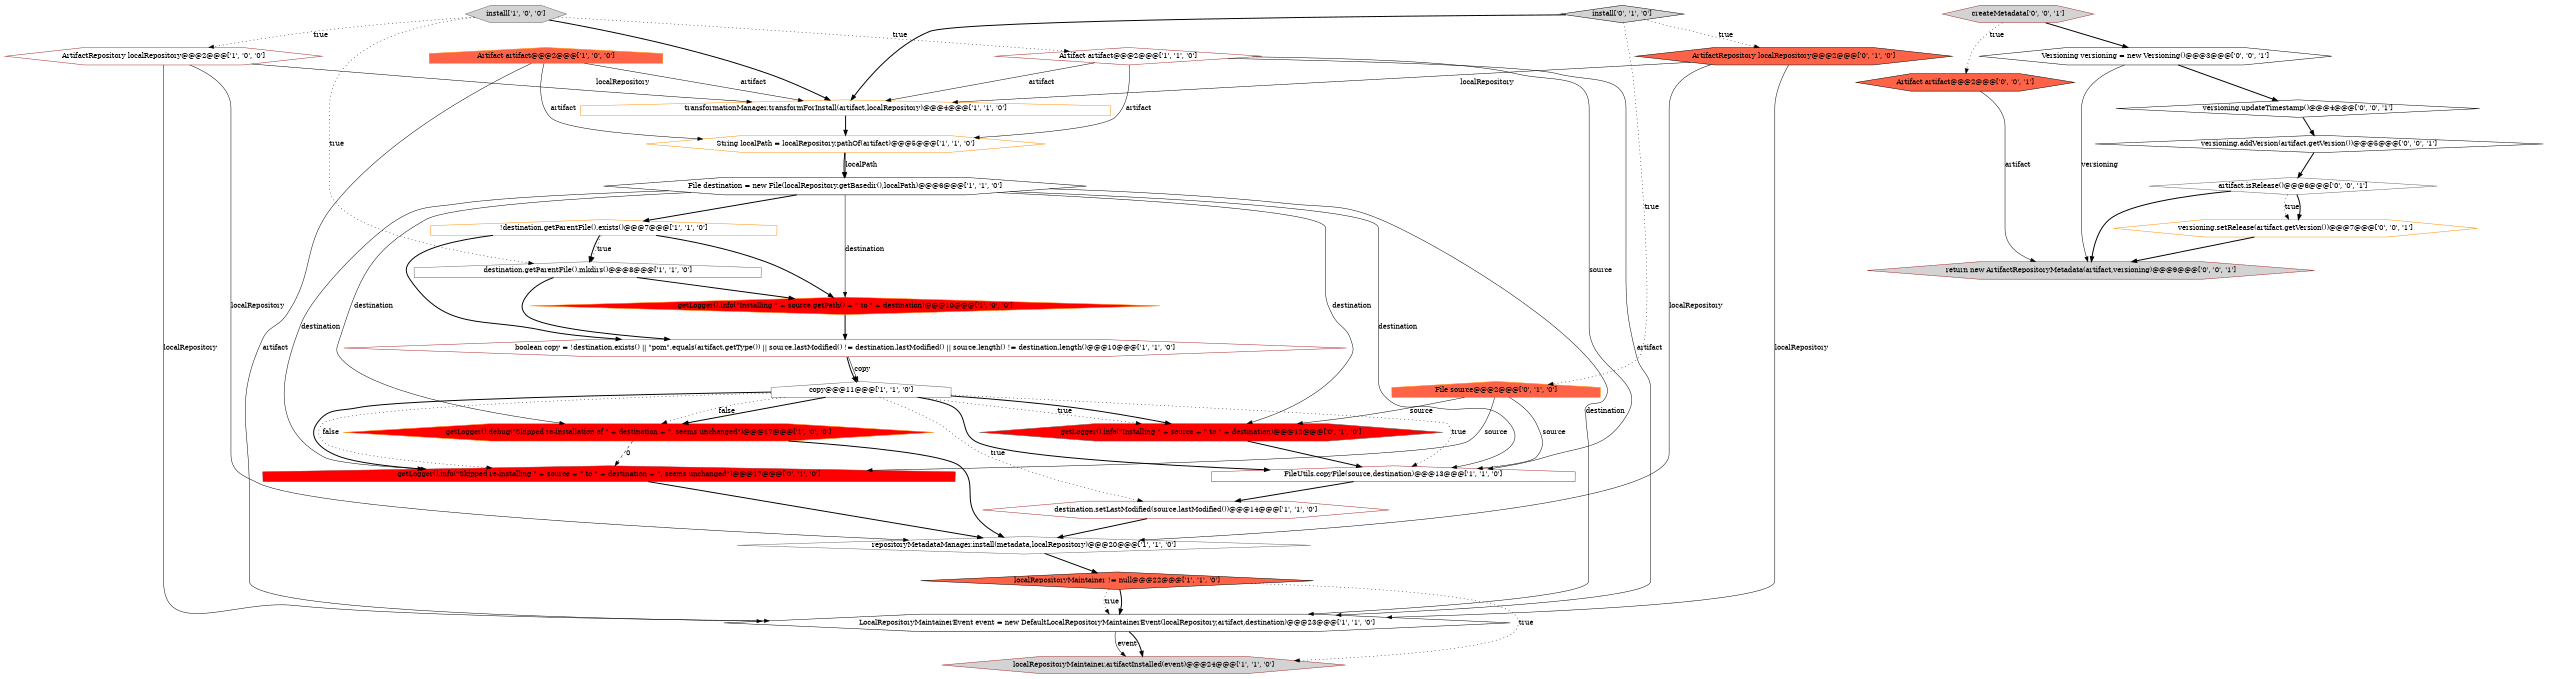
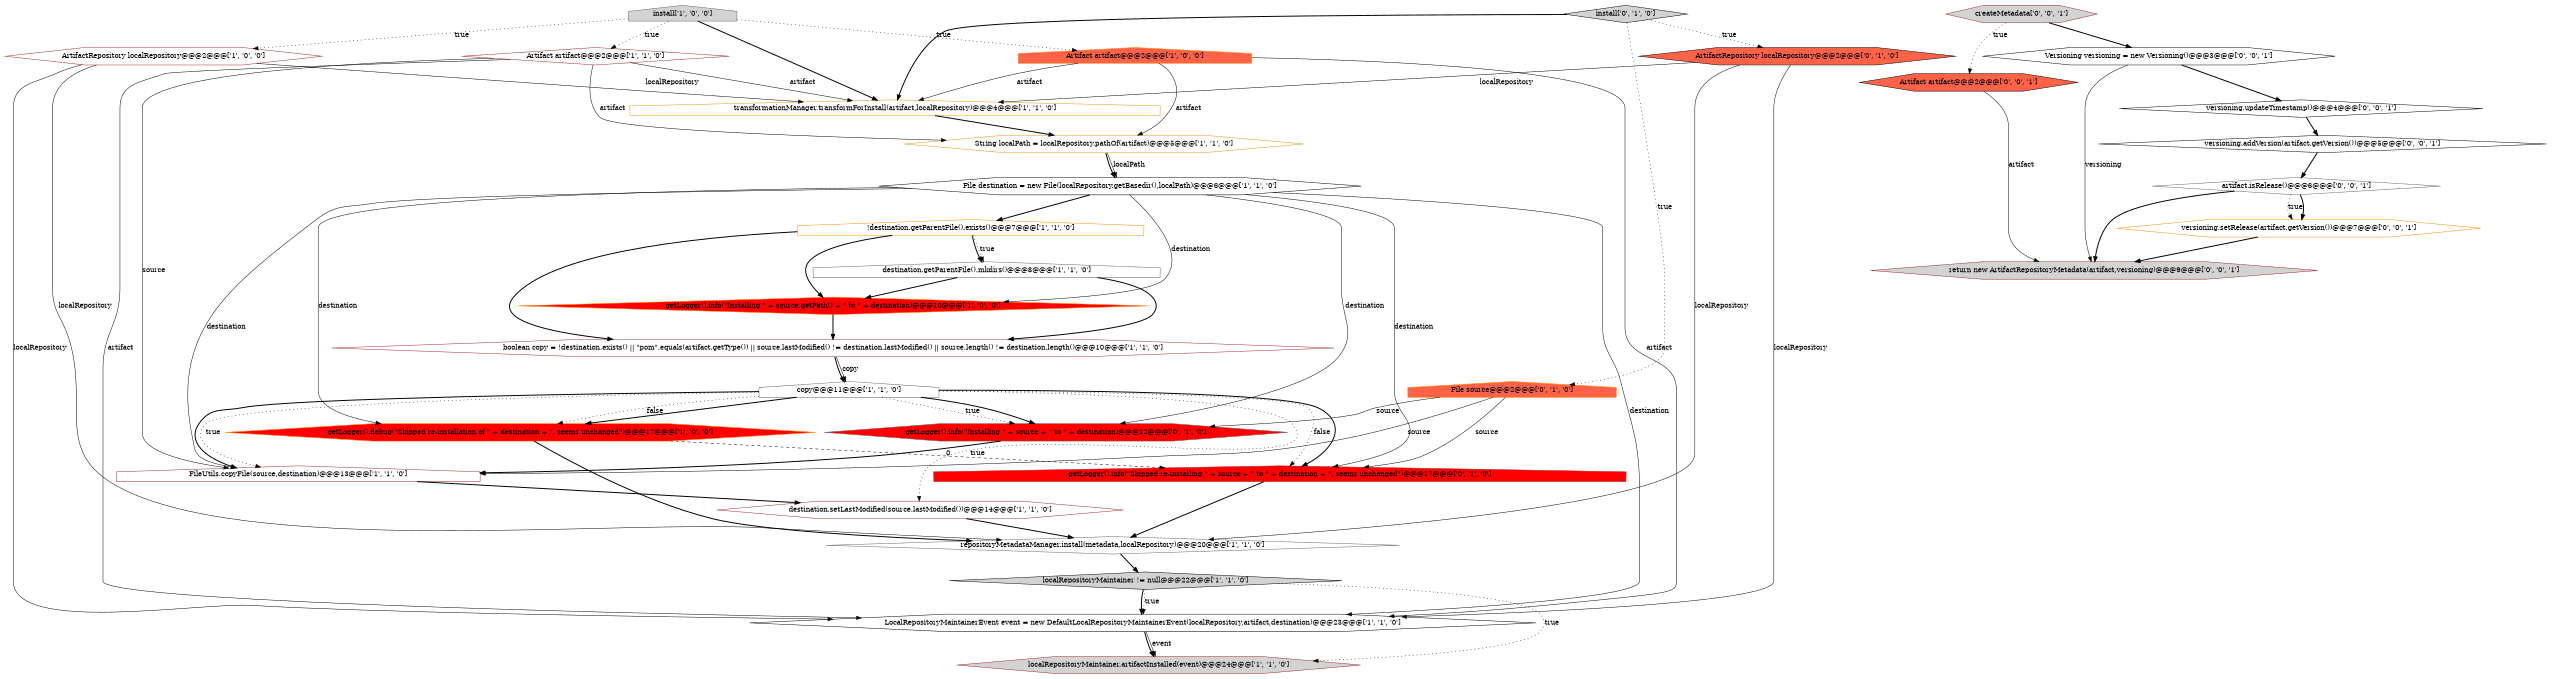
node "install['1', '0', '0']": shape hexagon -> house
edge "install['1', '0', '0']" -> "destination.getParentFile().mkdirs()@@@8@@@['1', '1', '0']": now "install['1', '0', '0']" -> "Artifact artifact@@@2@@@['1', '0', '0']"
node "localRepositoryMaintainer != null@@@22@@@['1', '1', '0']": fillcolor tomato -> lightgray
